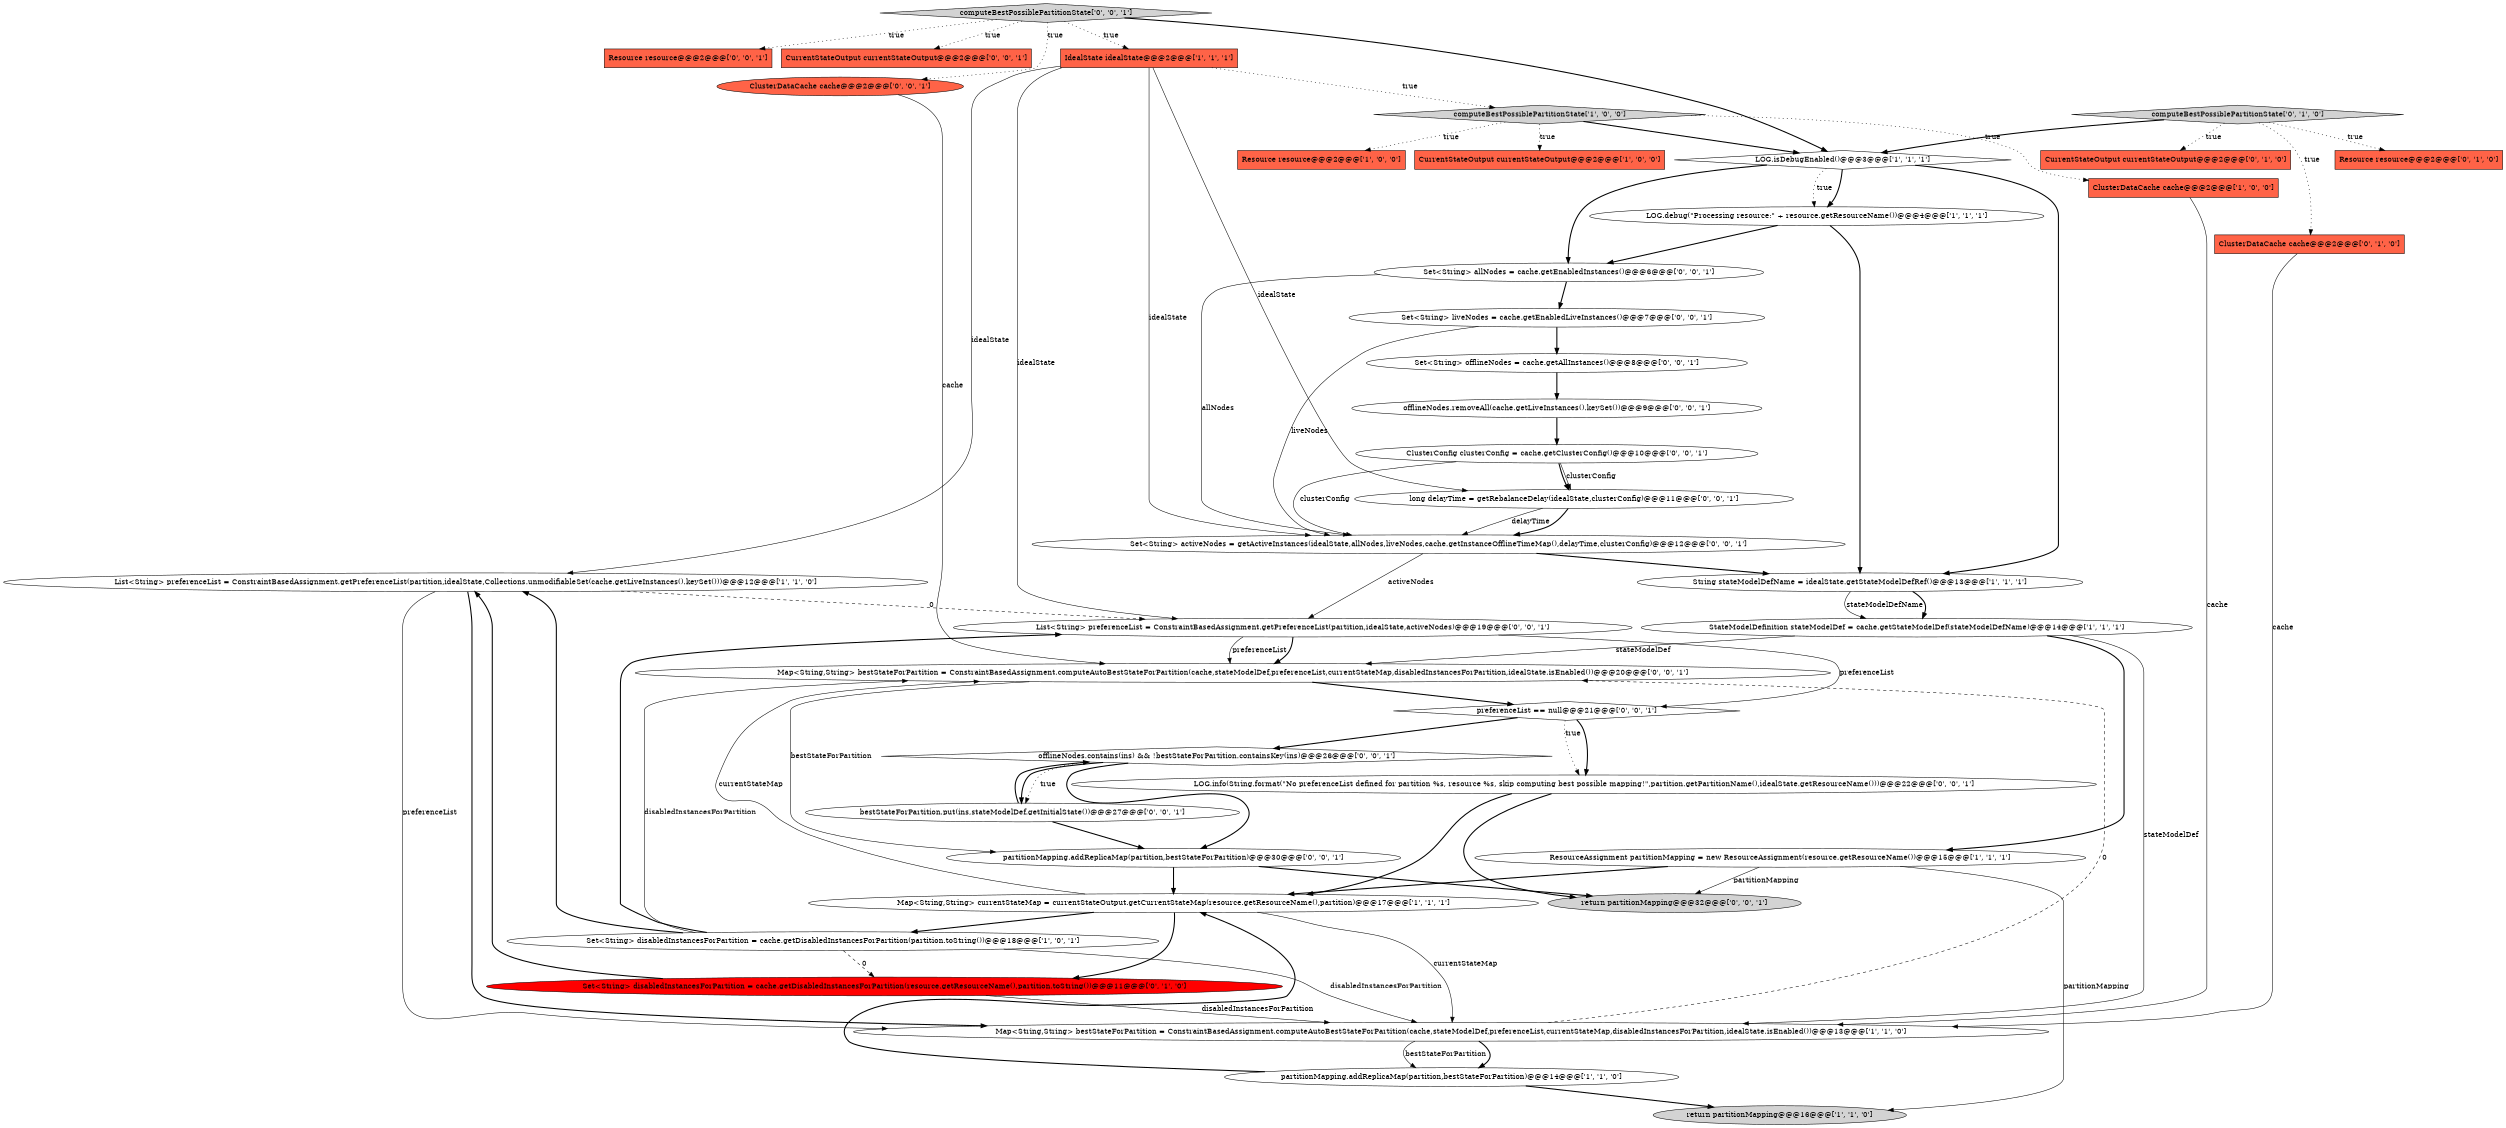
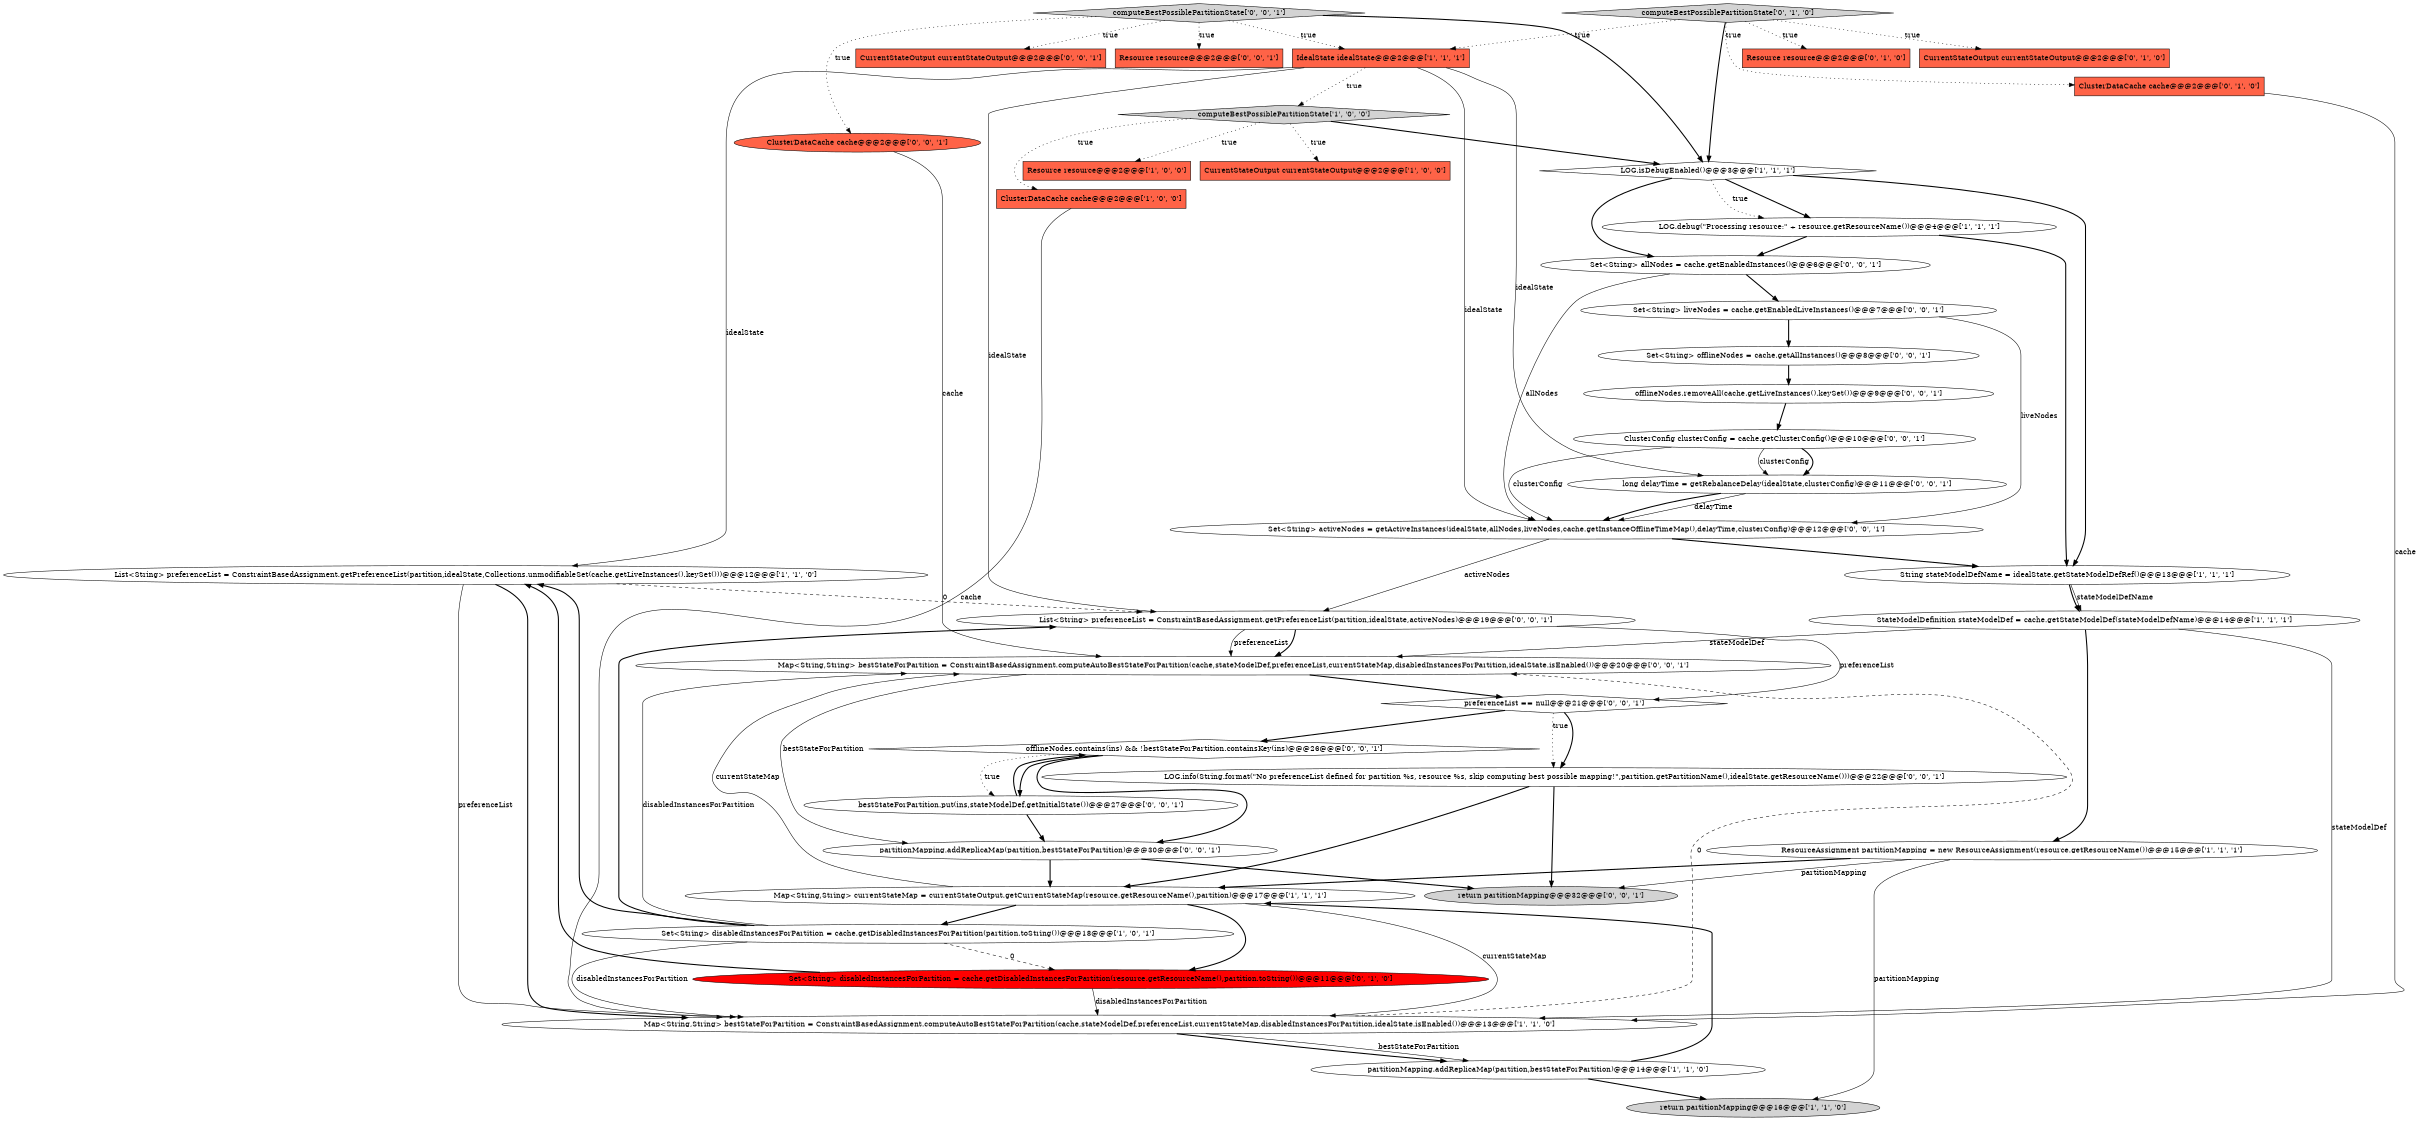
edge "computeBestPossiblePartitionState['0', '1', '0']" -> "IdealState idealState@@@2@@@['1', '1', '1']": added, label "true"
